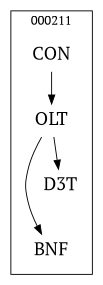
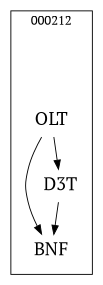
cluster "000211": label "000211" -> "000212"
node "CON": removed
edge "D3T" -> "BNF": added
